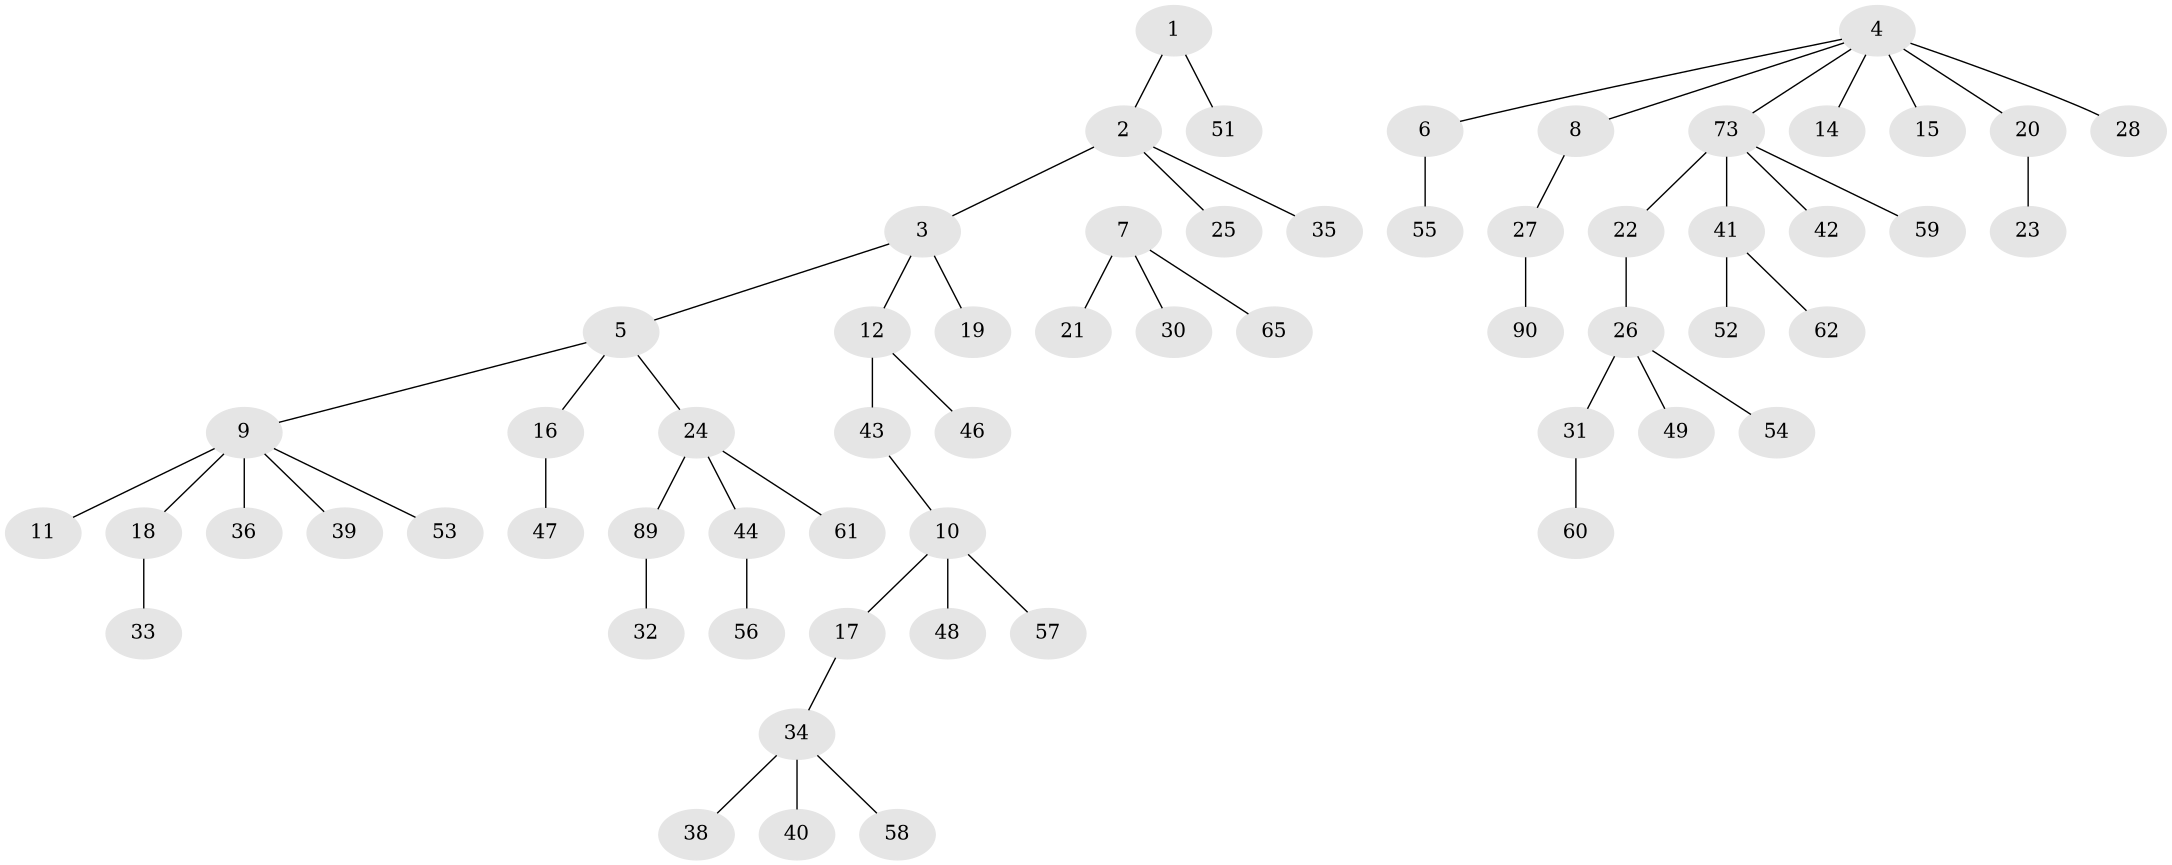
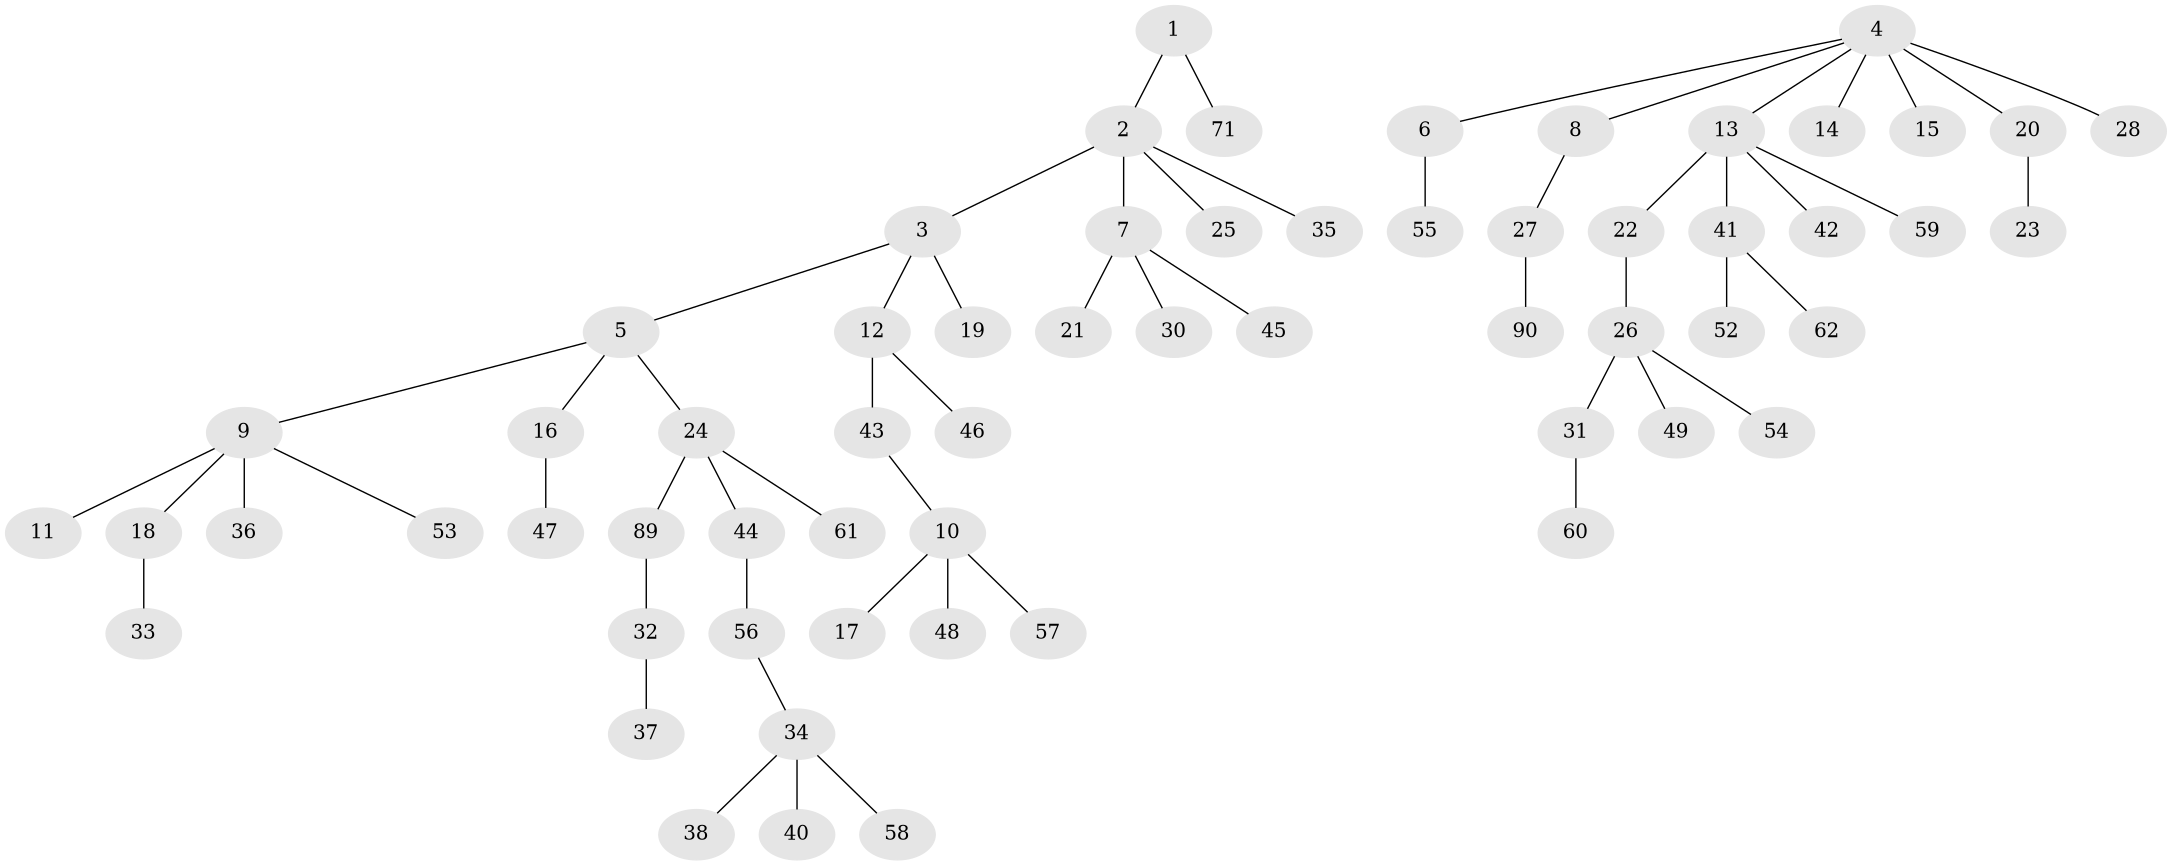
node "51": label "51" -> "71"
node "73": label "73" -> "13"
edge "2" -- "7": added
node "65": label "65" -> "45"
node "39": removed
edge "17" -- "34": now "56" -- "34"
node "37": added
